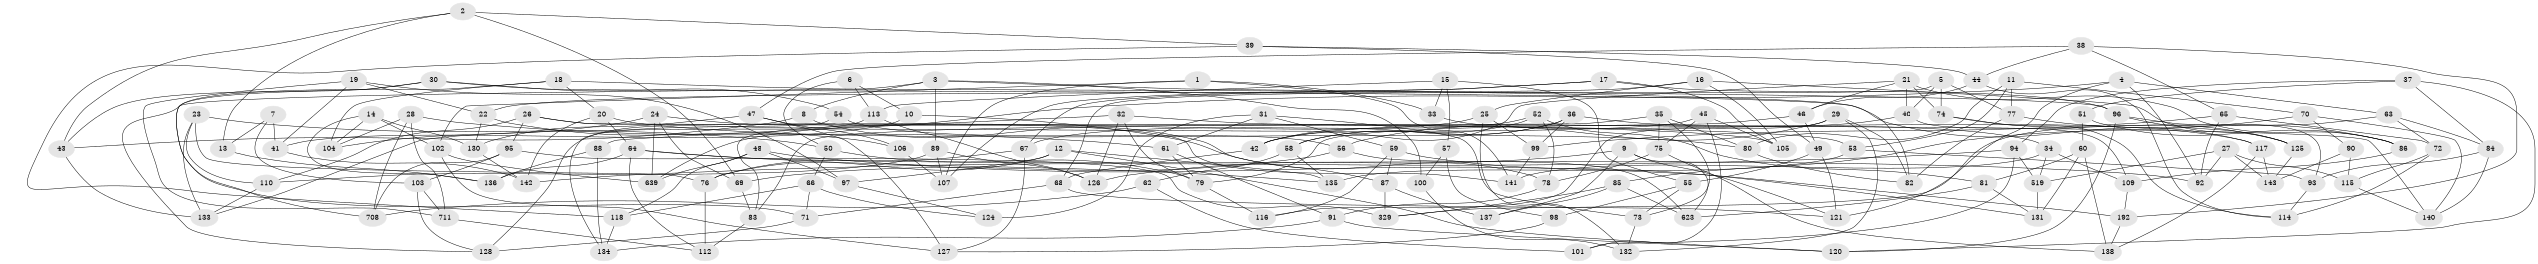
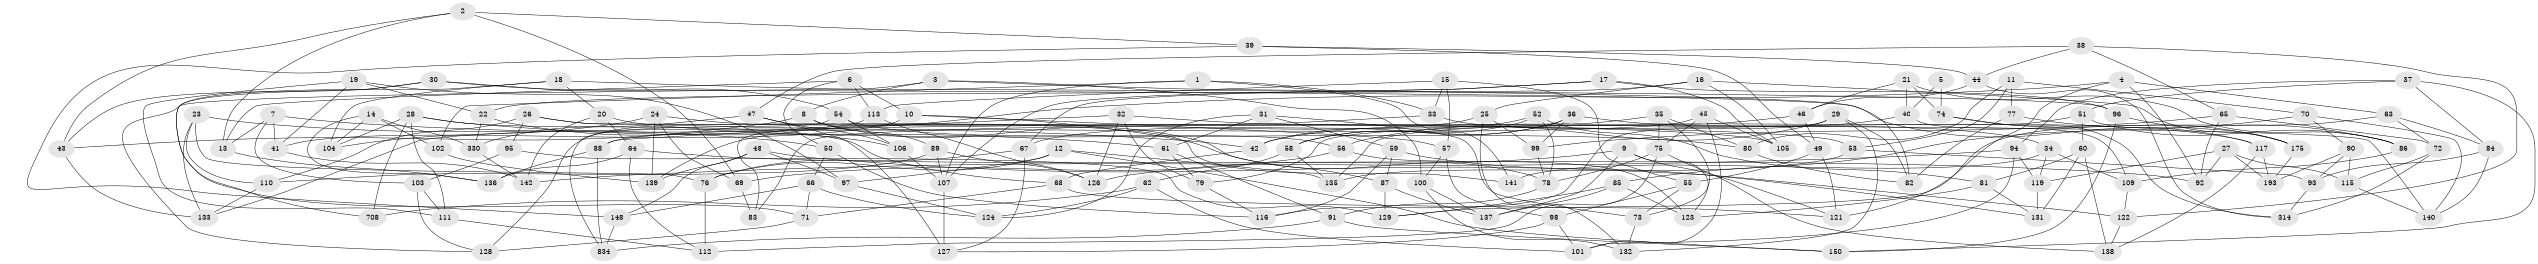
edge "6" -- "13": added
edge "5" -- "68": now "28" -- "68"
edge "21" -- "42": now "7" -- "42"
edge "5" -- "77": removed
edge "3" -- "89": now "8" -- "89"
edge "96" -- "93": now "90" -- "93"
edge "33" -- "88": added
edge "10" -- "57": added
edge "54" -- "106": added
node "130": label "130" -> "330"
node "125": label "125" -> "175"
edge "50" -- "79": now "50" -- "116"
edge "95" -- "708": removed
edge "64" -- "135": now "51" -- "135"
edge "99" -- "141": now "99" -- "78"
node "639": label "639" -> "139"
node "519": label "519" -> "119"
node "143": label "143" -> "193"
edge "100" -- "137": added
edge "62" -- "124": added
edge "102" -- "127": now "107" -- "127"
node "711": label "711" -> "111"
node "118": label "118" -> "148"
node "329": label "329" -> "129"
node "623": label "623" -> "123"
node "192": label "192" -> "122"
node "114": label "114" -> "314"
edge "98" -- "101": added
edge "83" -- "112": now "75" -- "112"
node "134": label "134" -> "834"
node "120": label "120" -> "150"
